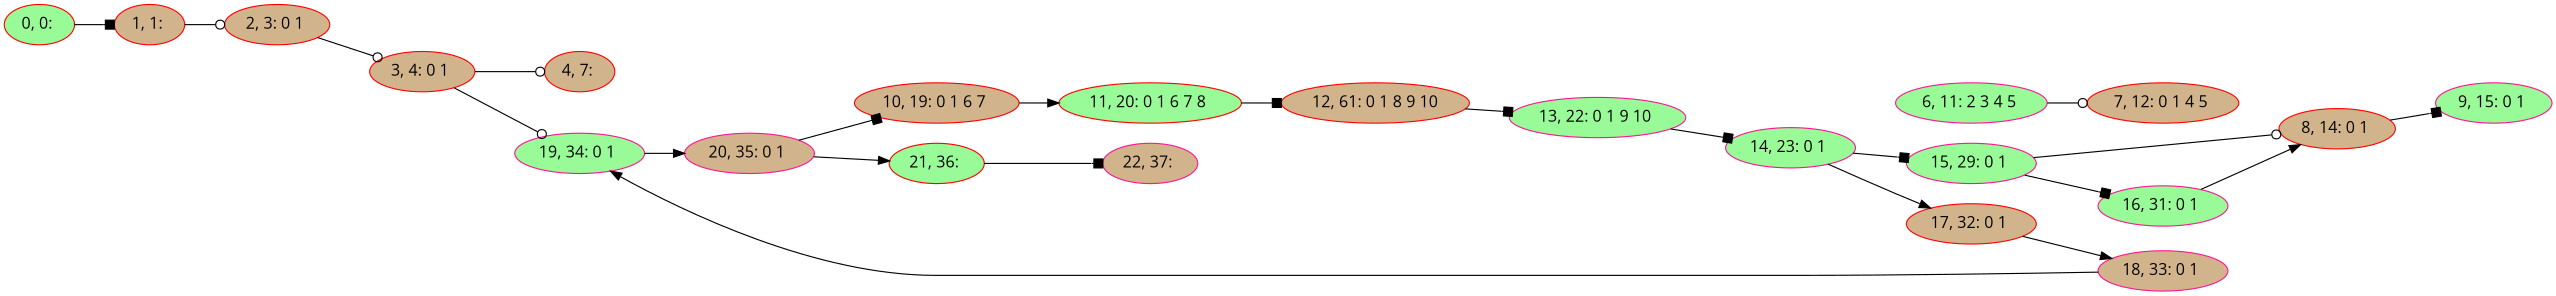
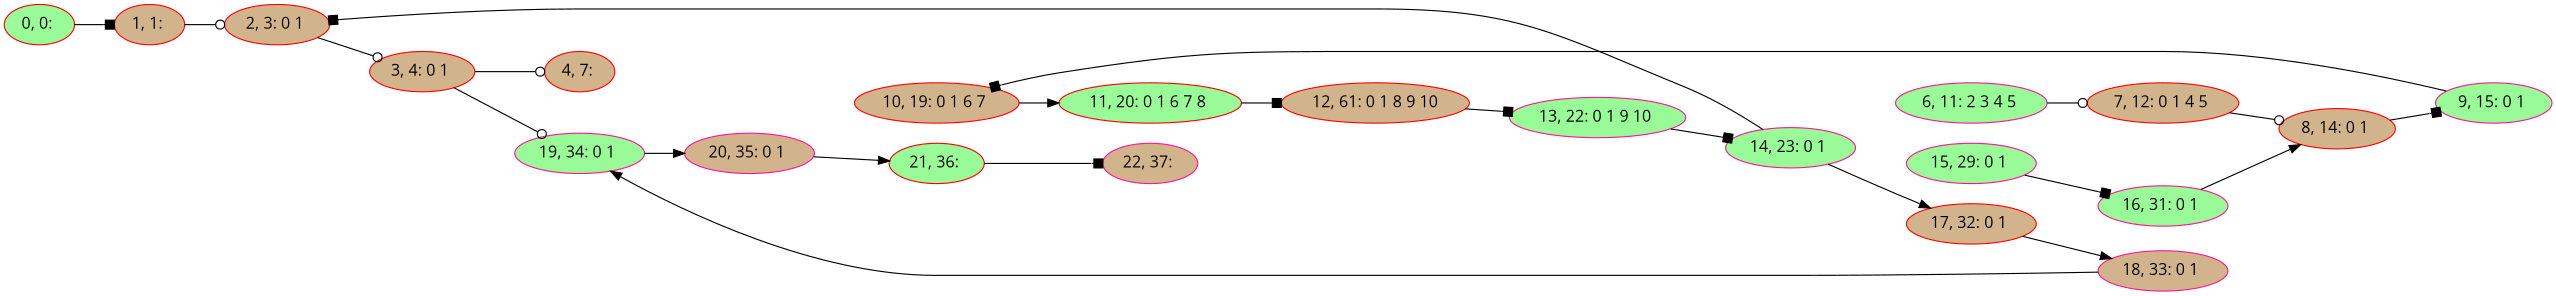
edge "20, 35: 0 1" -> "10, 19: 0 1 6 7": now "9, 15: 0 1" -> "10, 19: 0 1 6 7"
edge "15, 29: 0 1" -> "8, 14: 0 1": now "7, 12: 0 1 4 5" -> "8, 14: 0 1"
edge "14, 23: 0 1" -> "15, 29: 0 1": now "14, 23: 0 1" -> "2, 3: 0 1"
